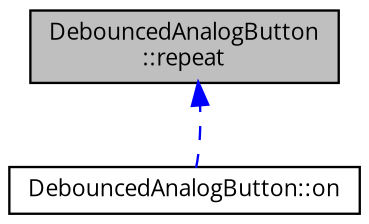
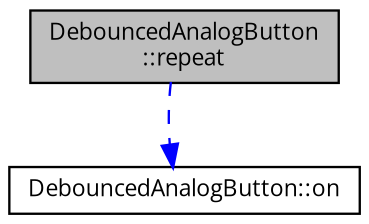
edge "DebouncedAnalogButton::on" -> "DebouncedAnalogButton ::repeat": reversed
